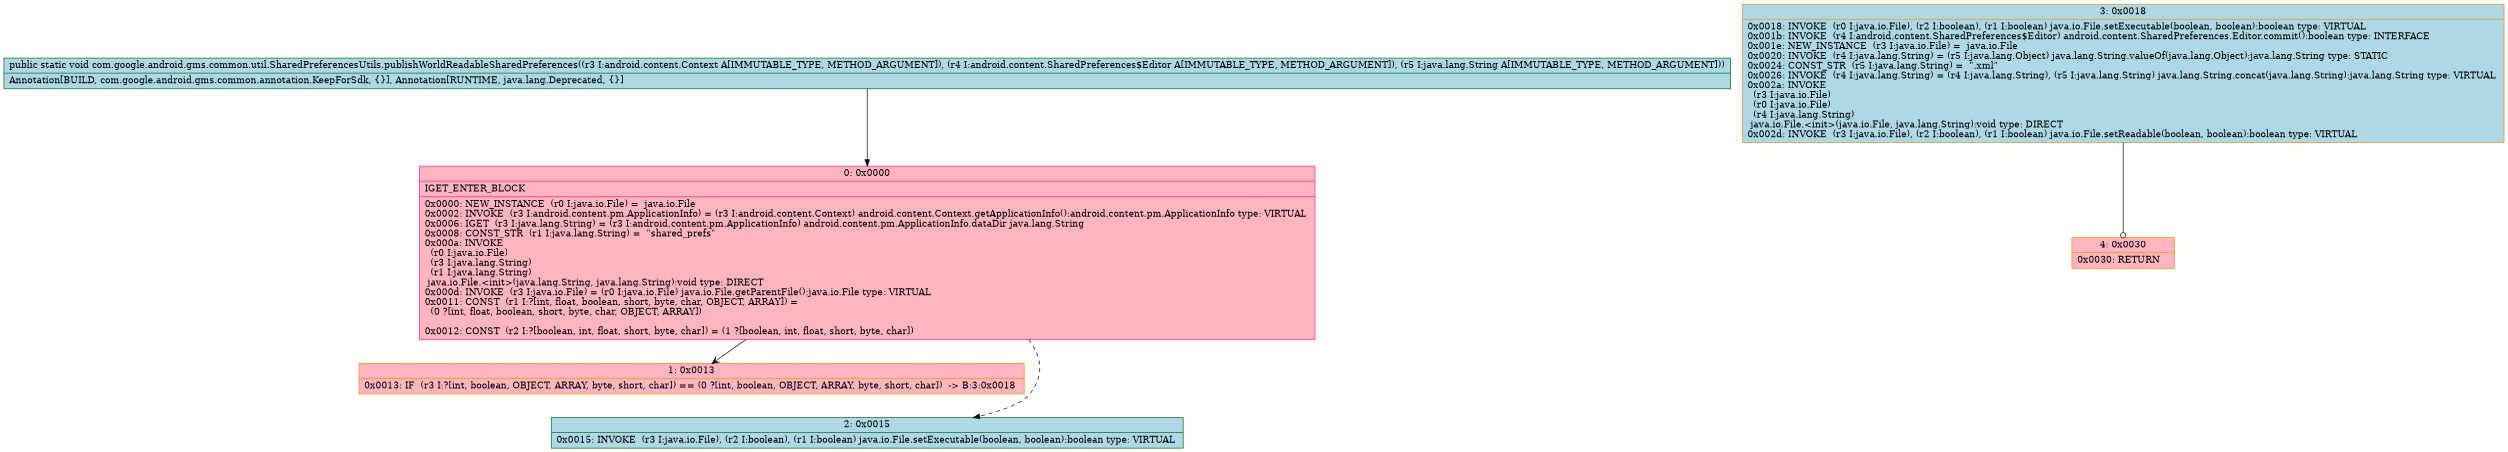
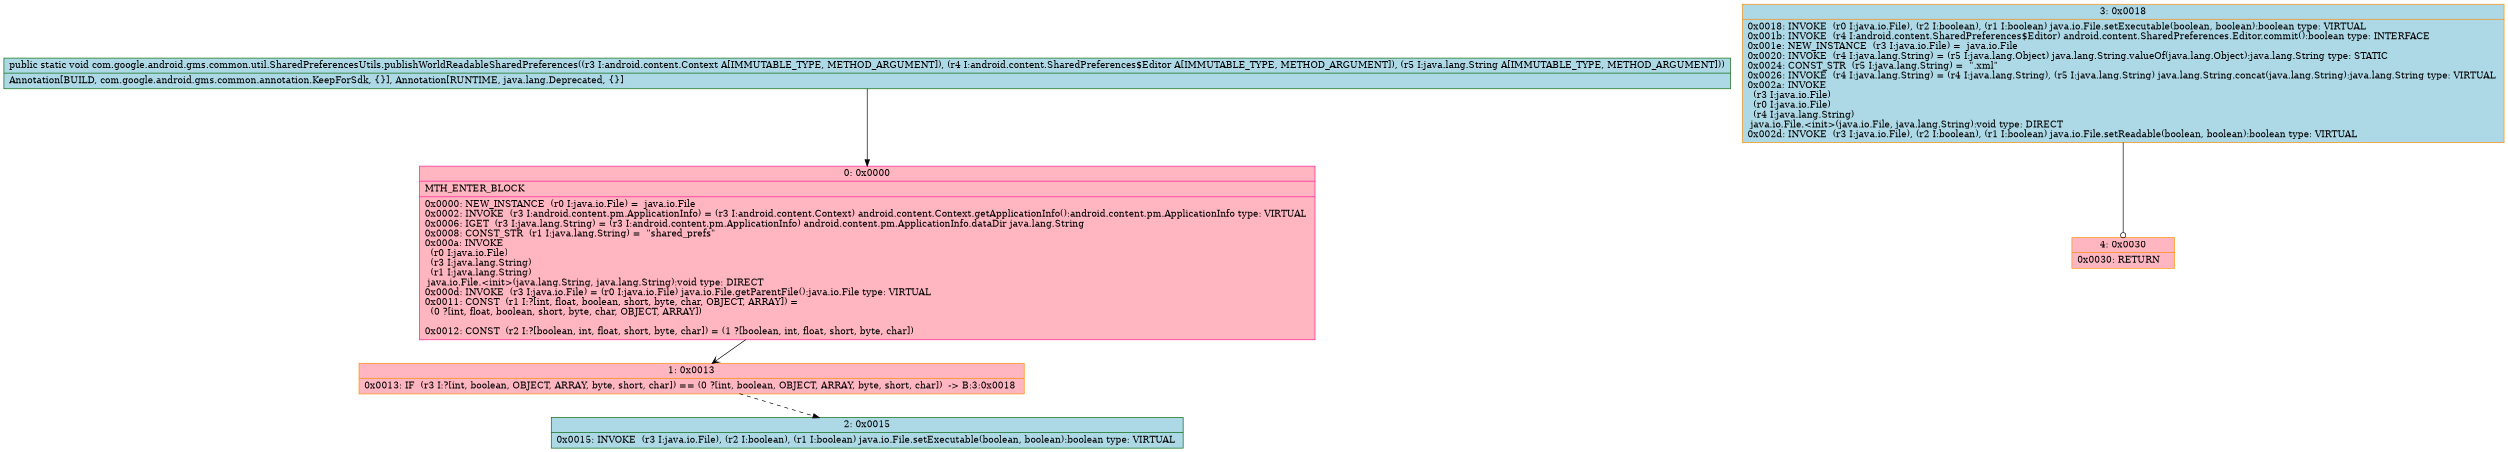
node "0: 0x0000": text "IGET_ENTER_BLOCK" -> "MTH_ENTER_BLOCK"
edge "0: 0x0000" -> "2: 0x0015": now "1: 0x0013" -> "2: 0x0015"
